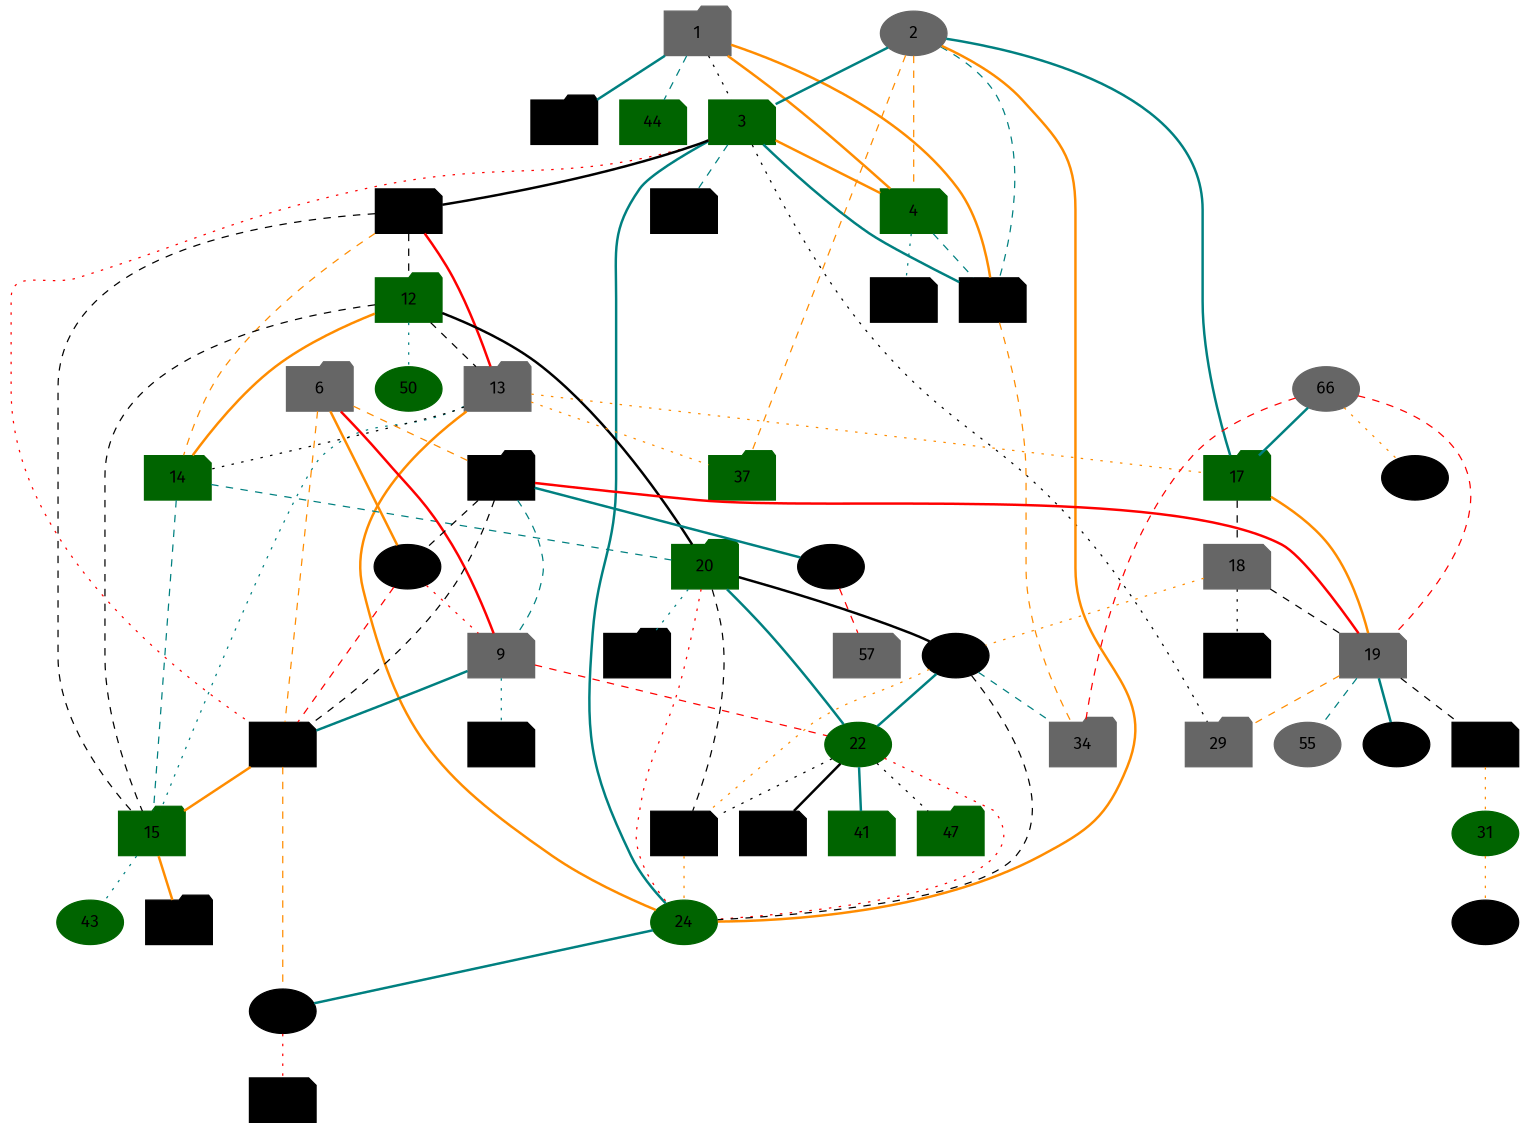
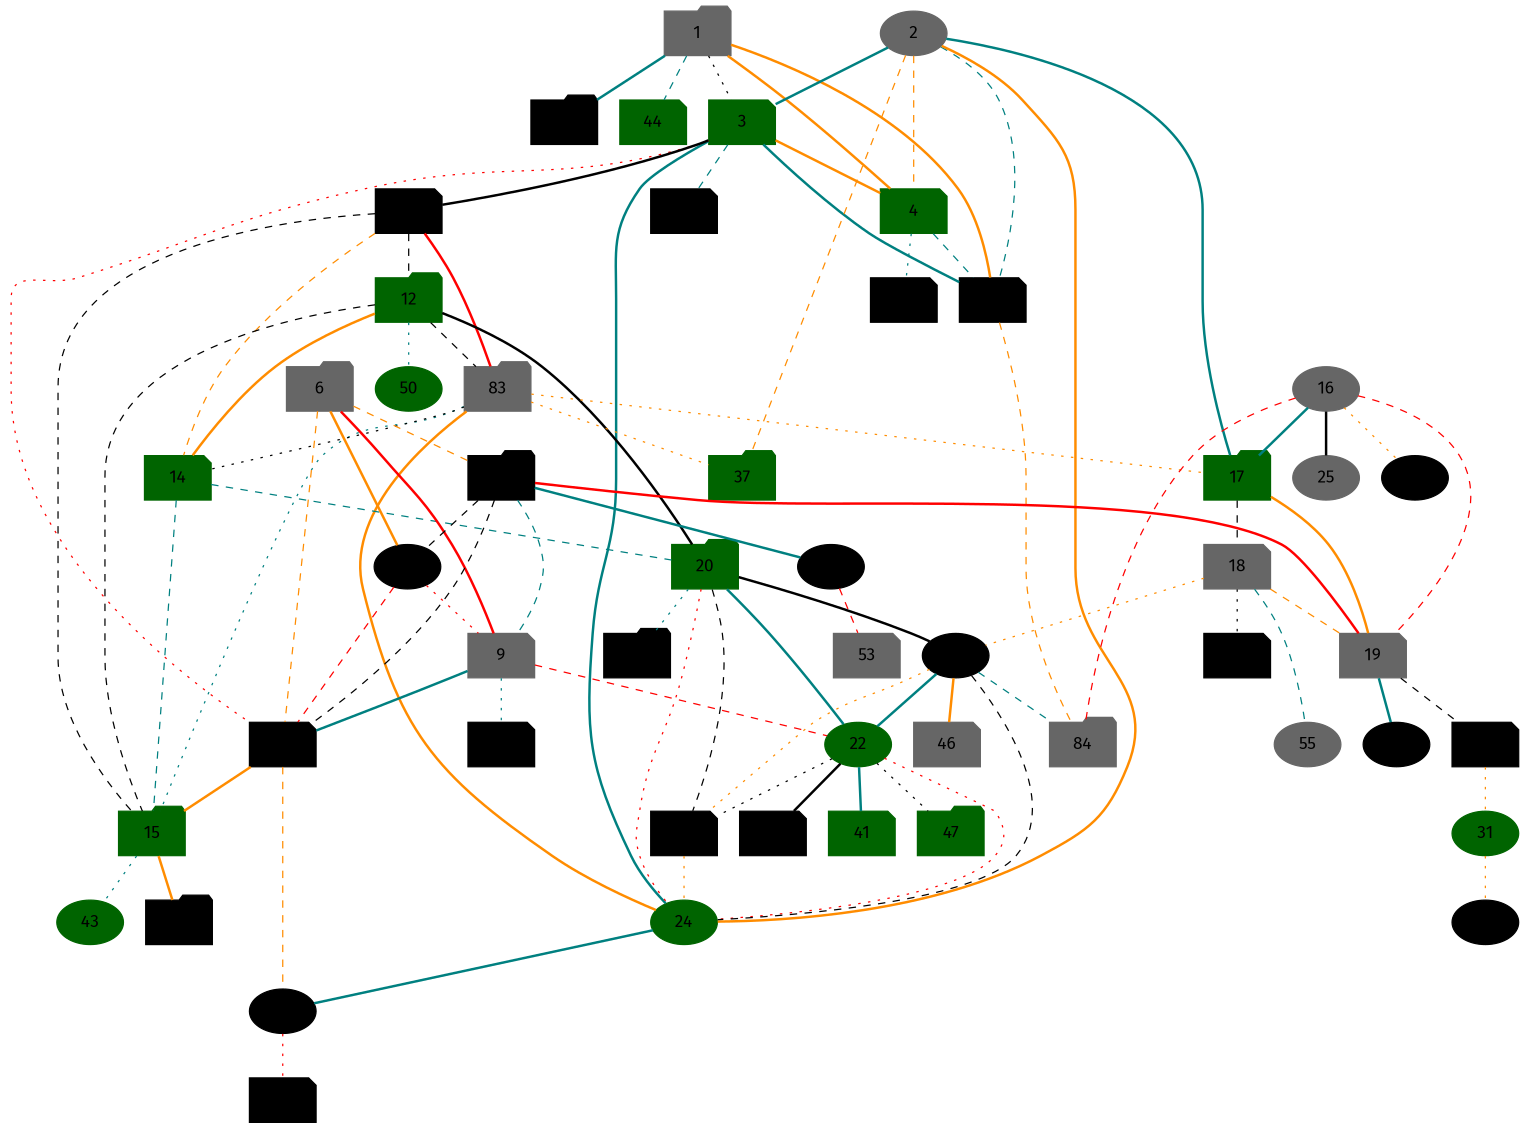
node "13": label "13" -> "83"
node "66": label "66" -> "16"
node "25": added
edge "18" -- "19": color black -> darkorange
node "57": label "57" -> "53"
edge "19" -- "55": now "18" -- "55"
node "46": added
node "34": label "34" -> "84"
node "29": removed
